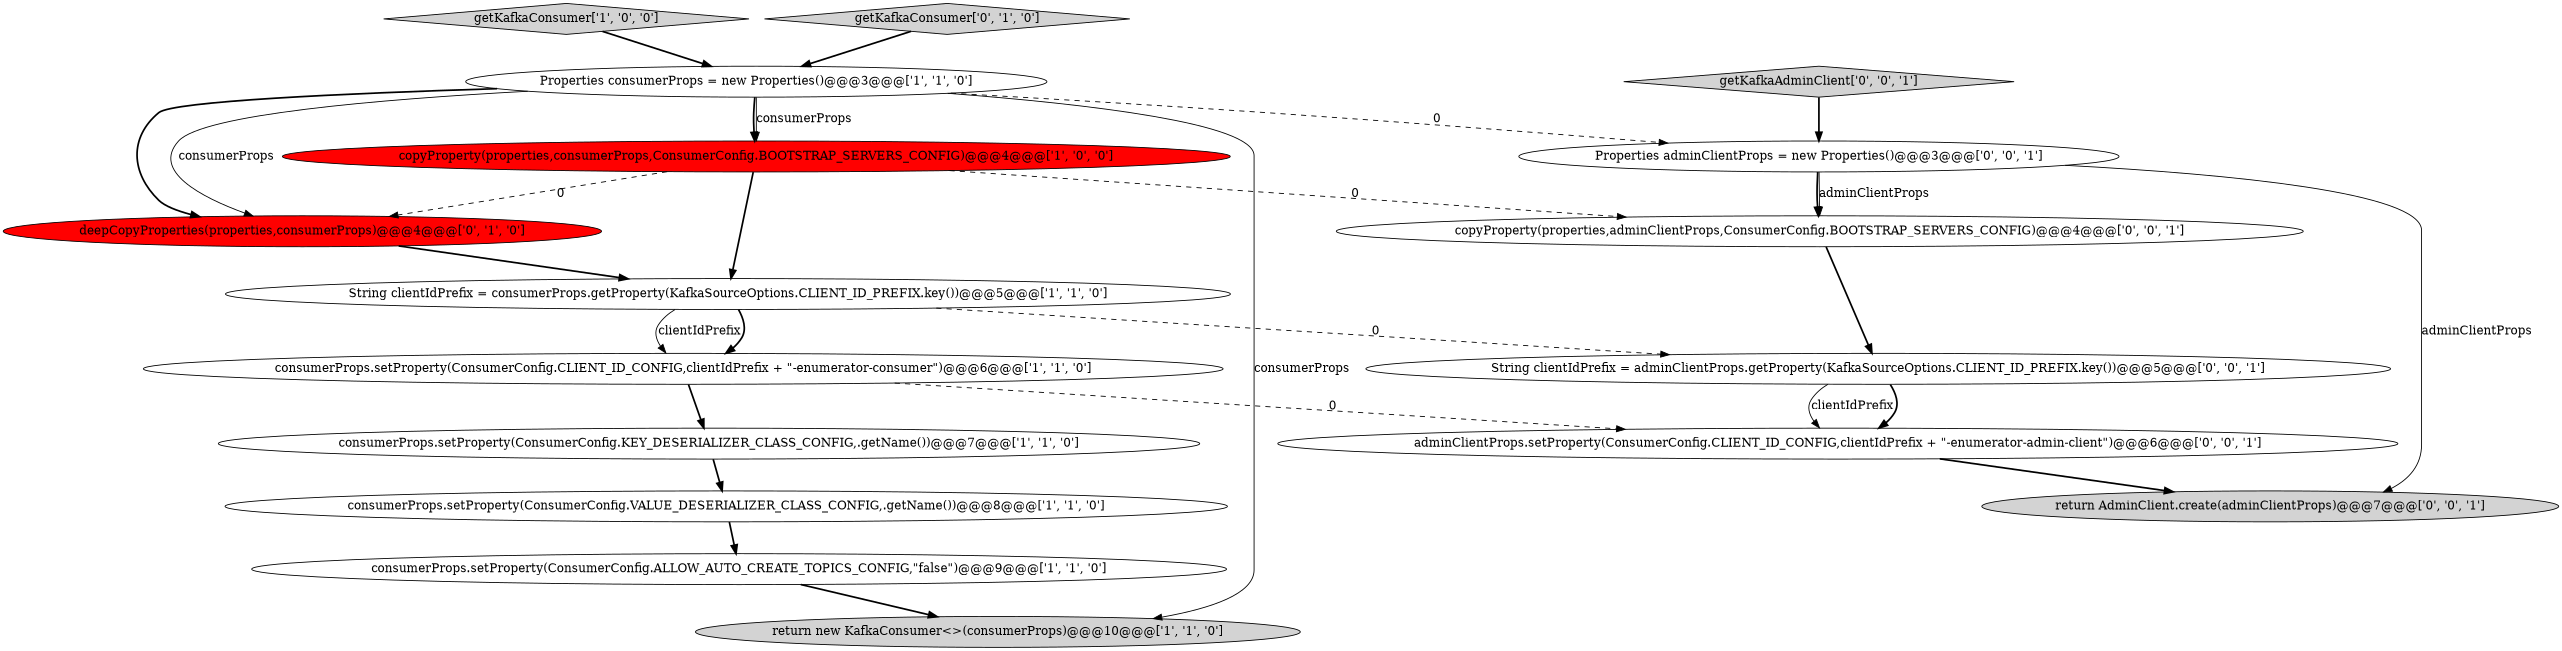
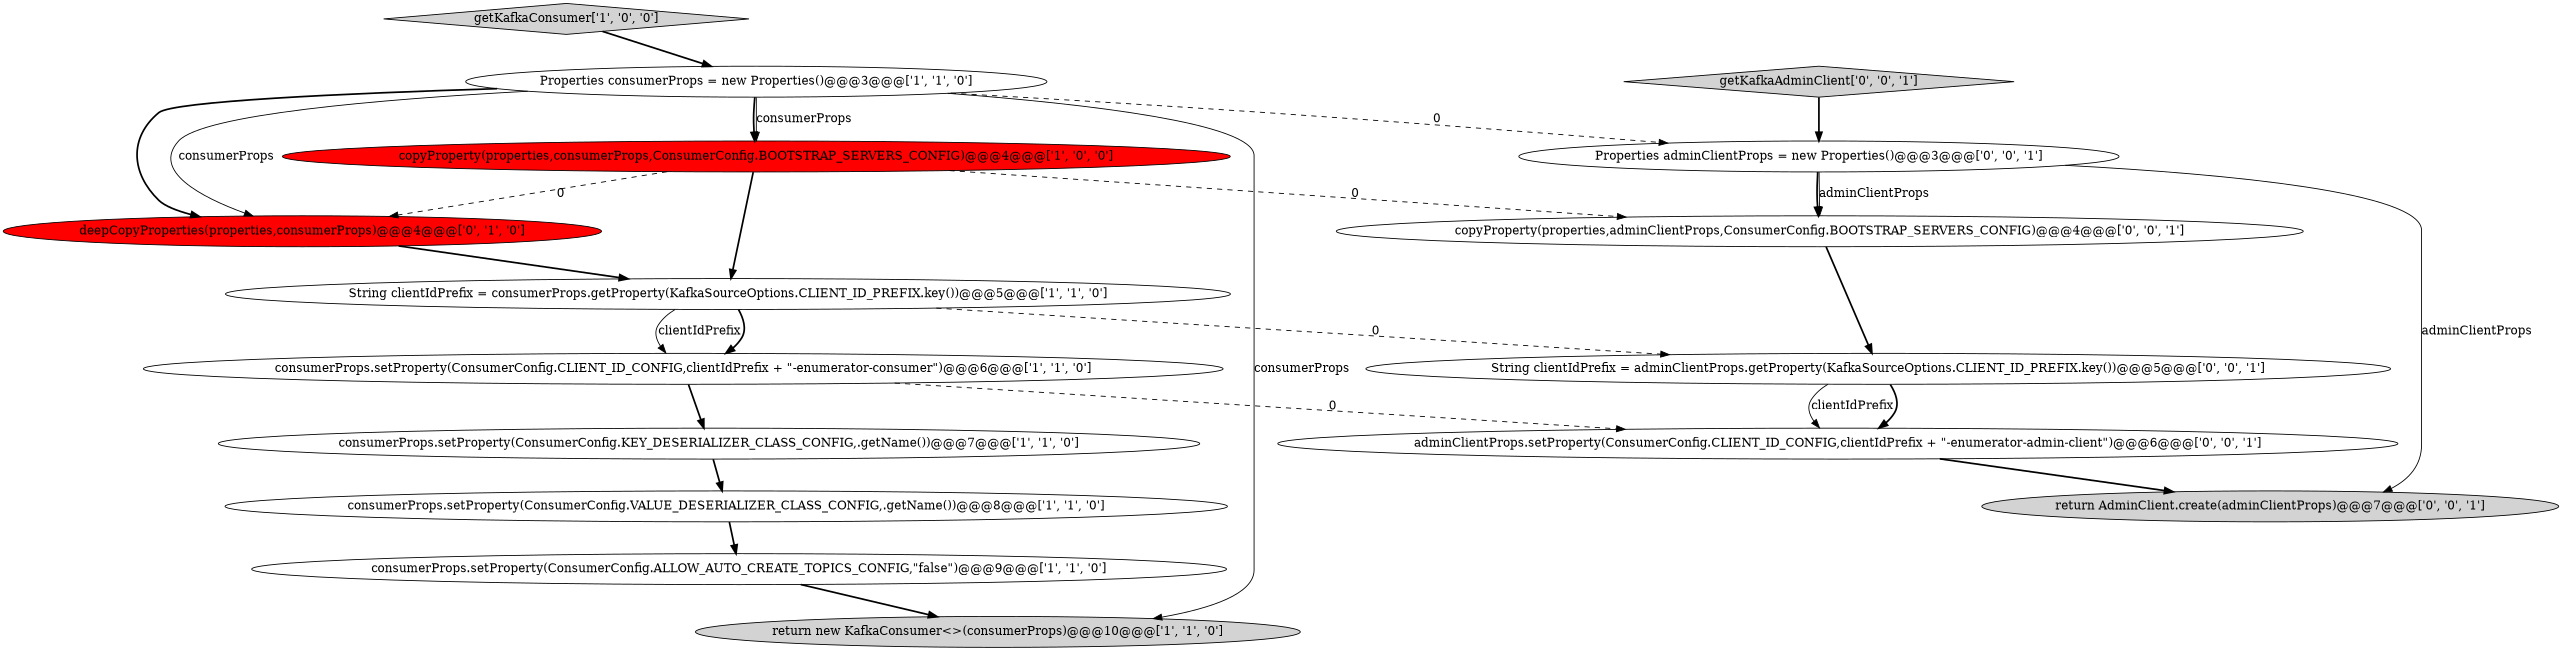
node "getKafkaConsumer['0', '1', '0']": removed
